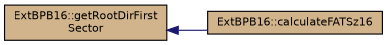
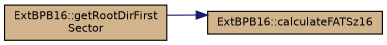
edge "ExtBPB16::calculateFATSz16" -> "ExtBPB16::getRootDirFirst Sector": reversed
